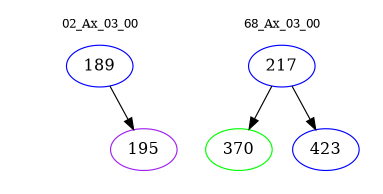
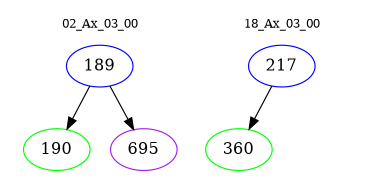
cluster "68_Ax_03_00": label "68_Ax_03_00" -> "18_Ax_03_00"
node "190": added
node "195": label "195" -> "695"
node "370": label "370" -> "360"
node "423": removed
